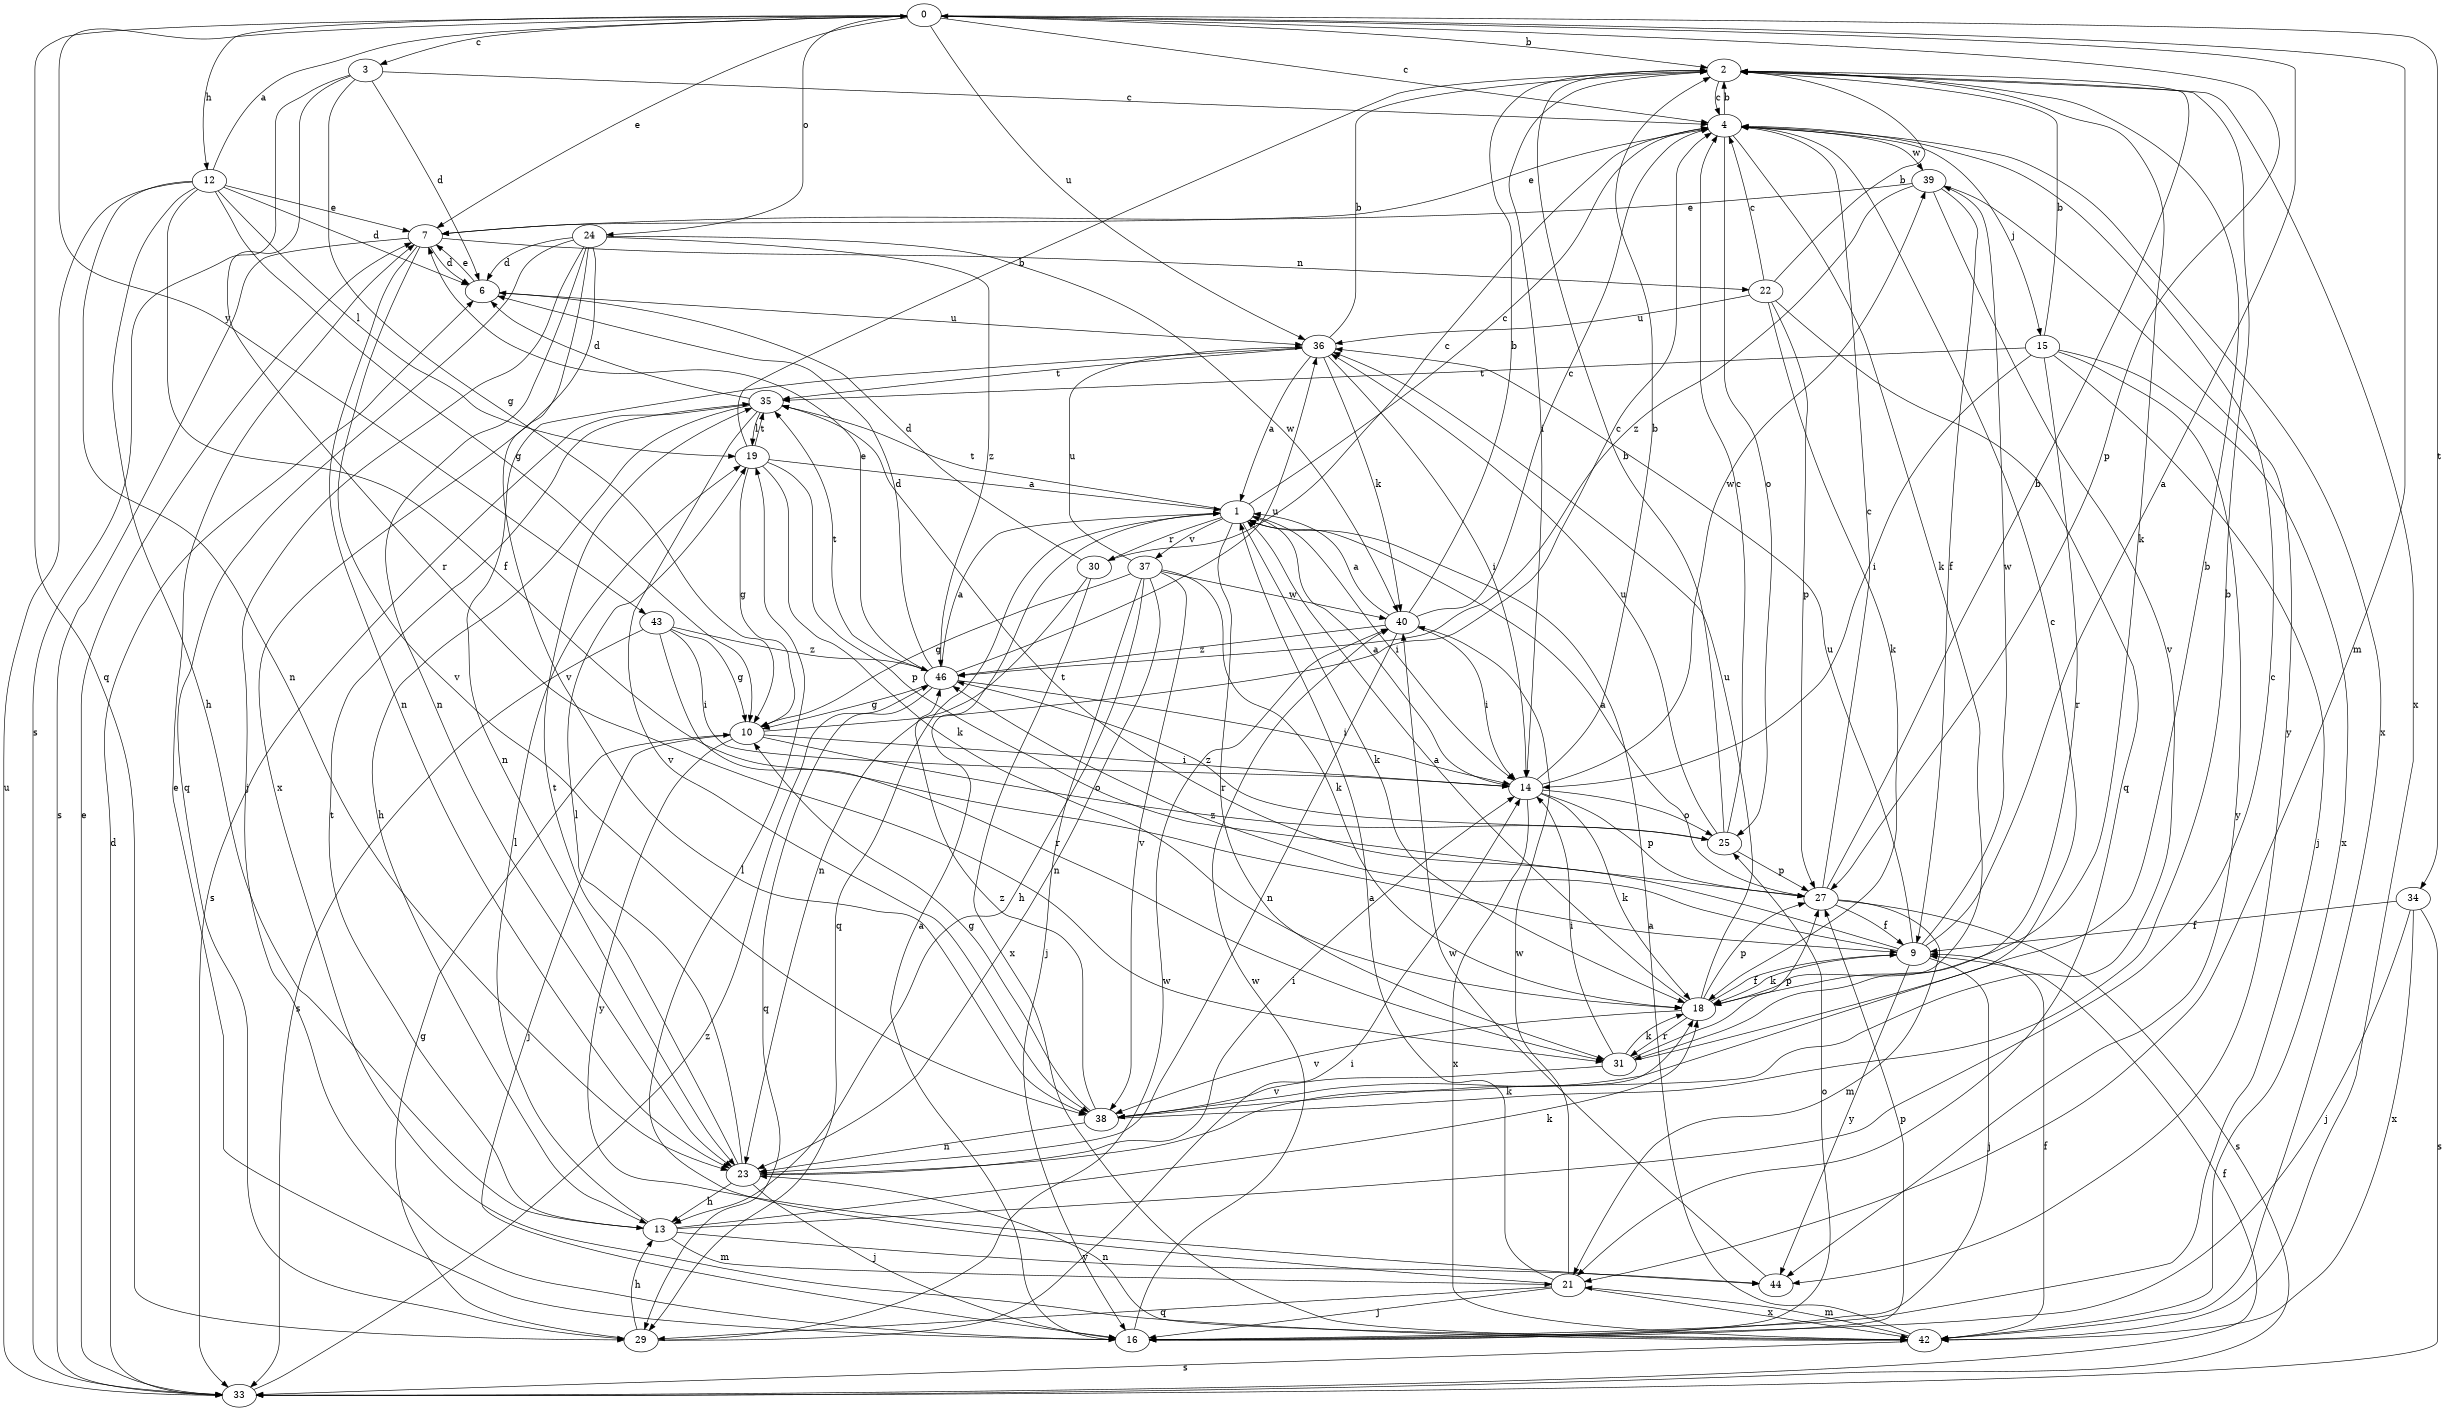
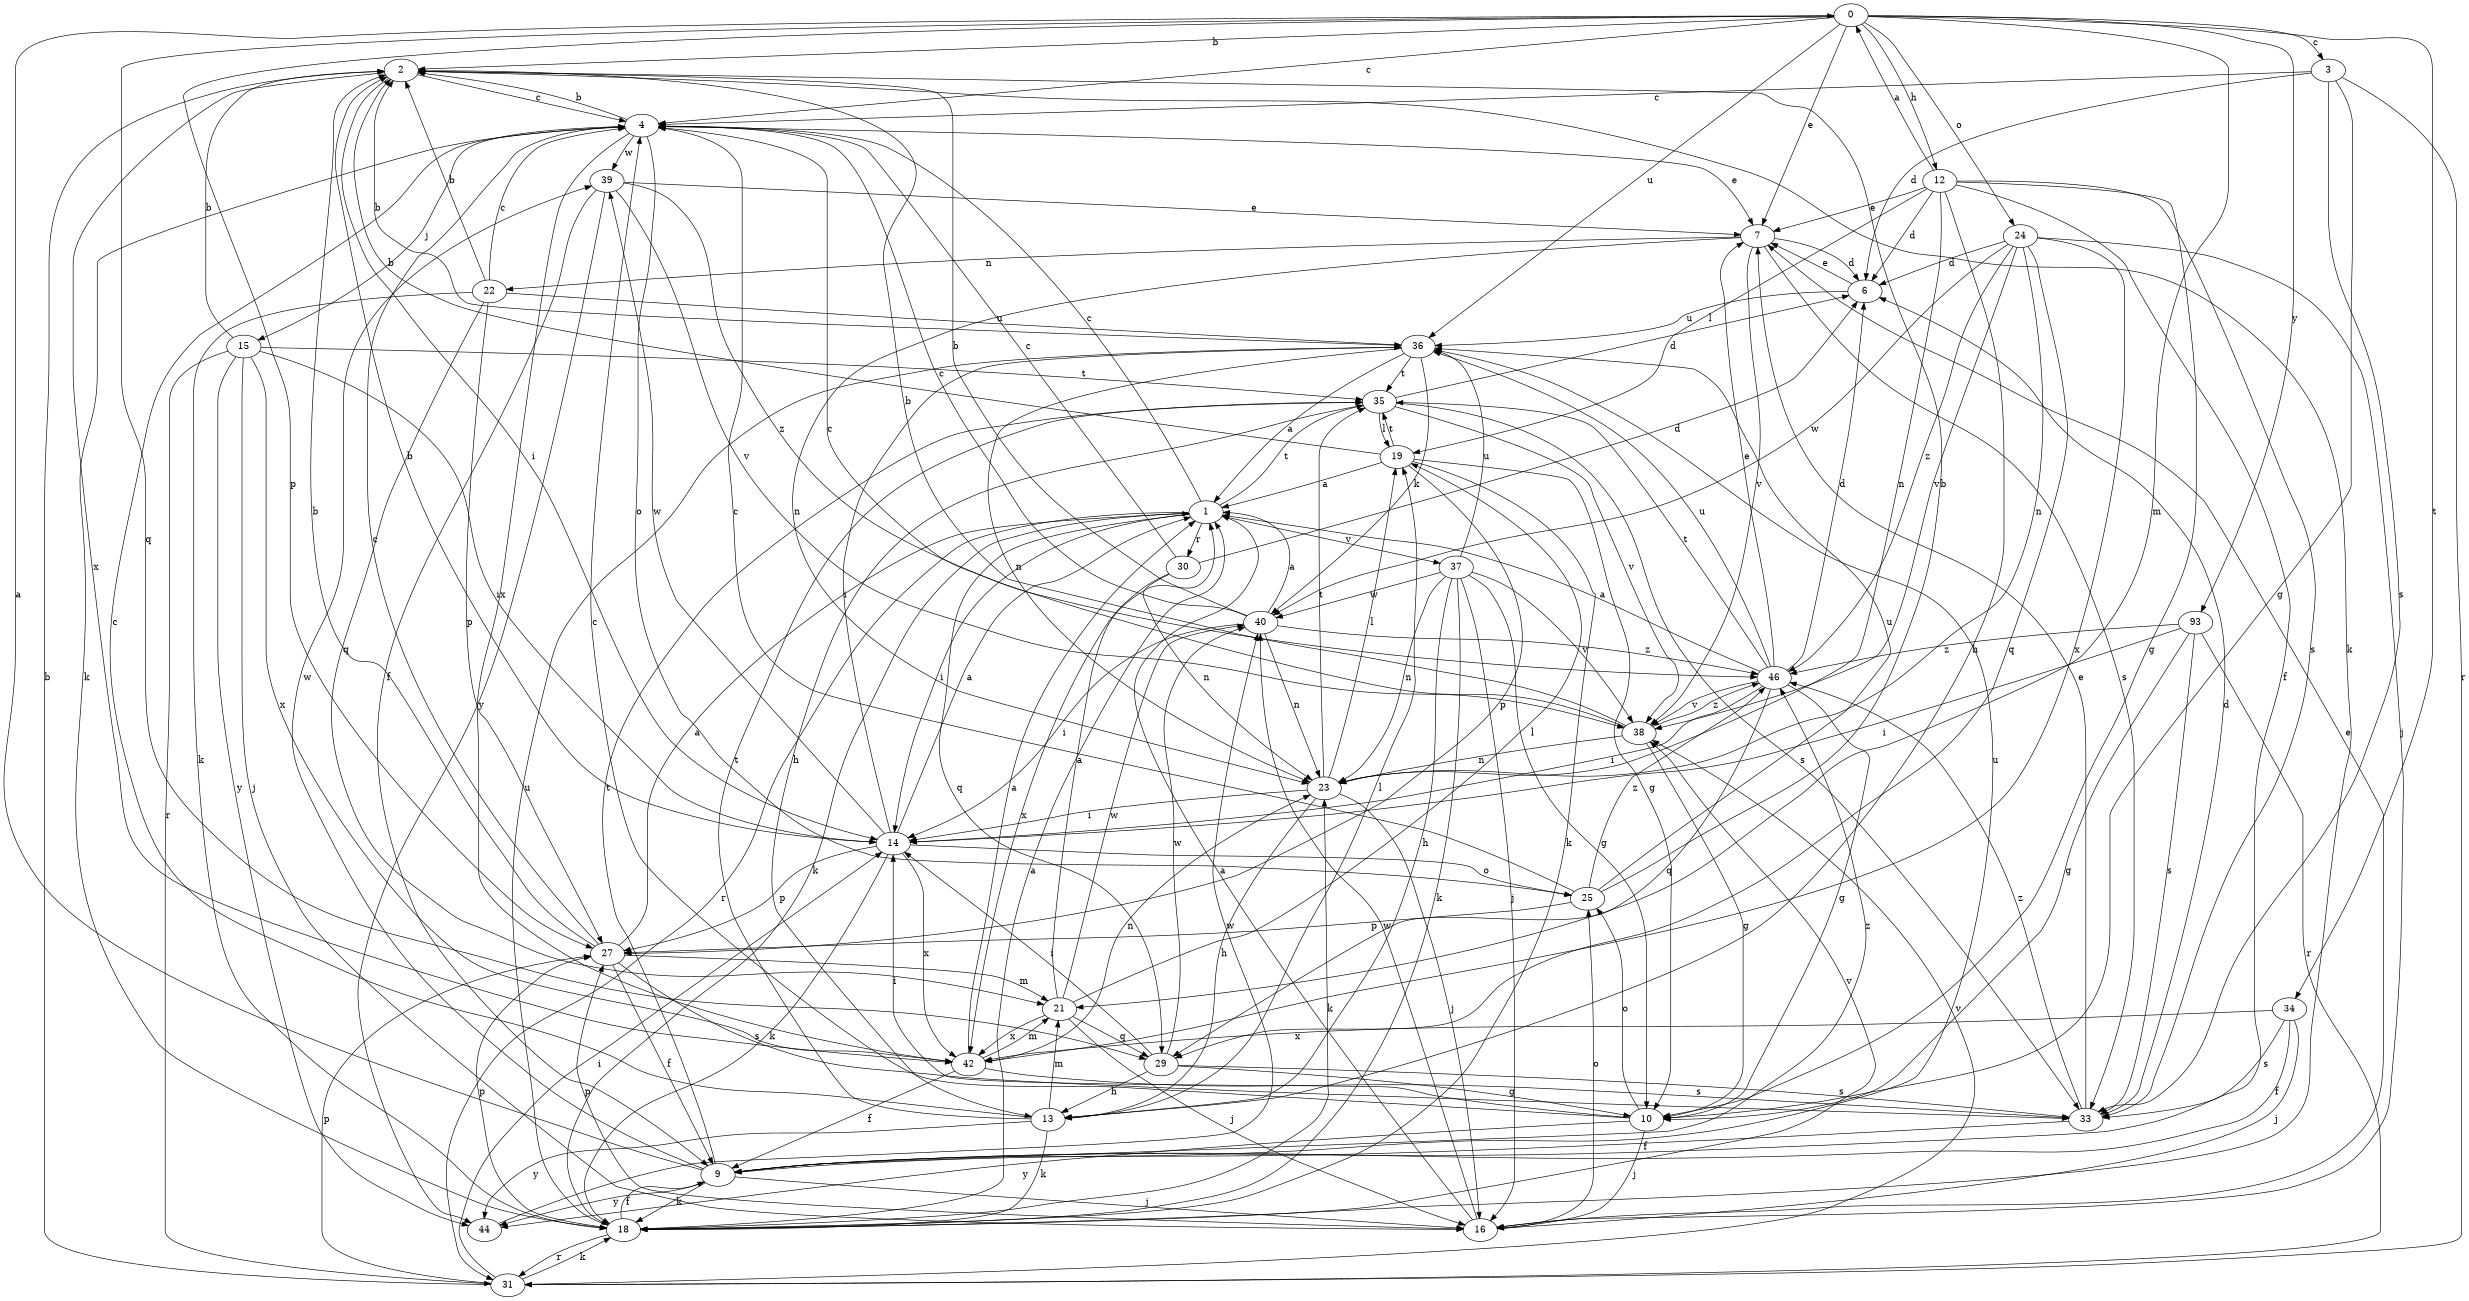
edge "36" -> "14": reversed
node "43": label "43" -> "93"
edge "46" -> "38": added, label "v"
edge "12" -> "33": label "u" -> "s"
edge "29" -> "33": added, label "s"
edge "23" -> "18": reversed
